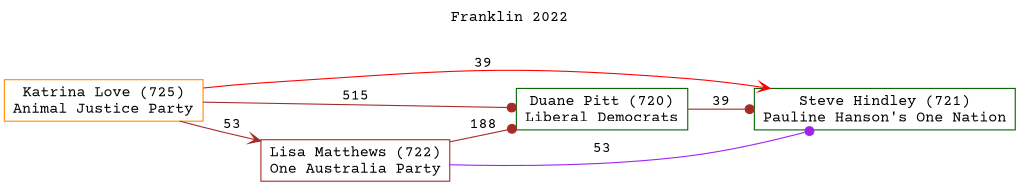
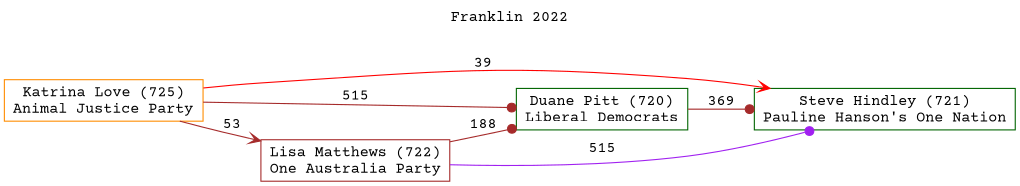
edge "Duane Pitt (720) Liberal Democrats" -> "Steve Hindley (721) Pauline Hanson's One Nation": label "39" -> "369"
edge "Lisa Matthews (722) One Australia Party" -> "Steve Hindley (721) Pauline Hanson's One Nation": label "53" -> "515"
